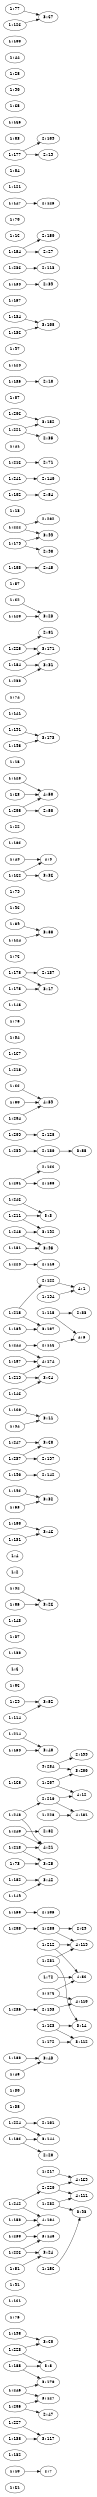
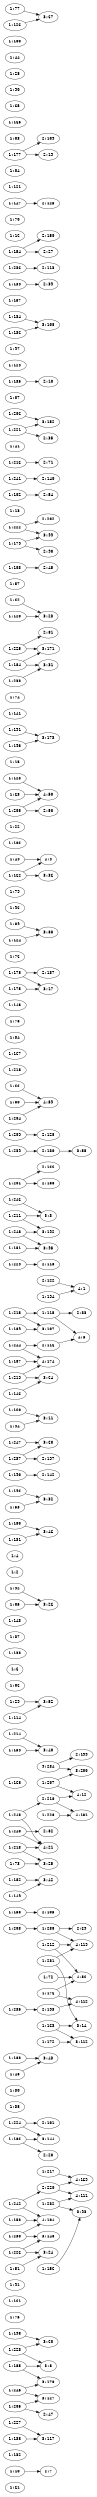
edge "1:215" -> "2:122": now "1:215" -> "1:115"
node "4:110": label "4:110" -> "4:112"
